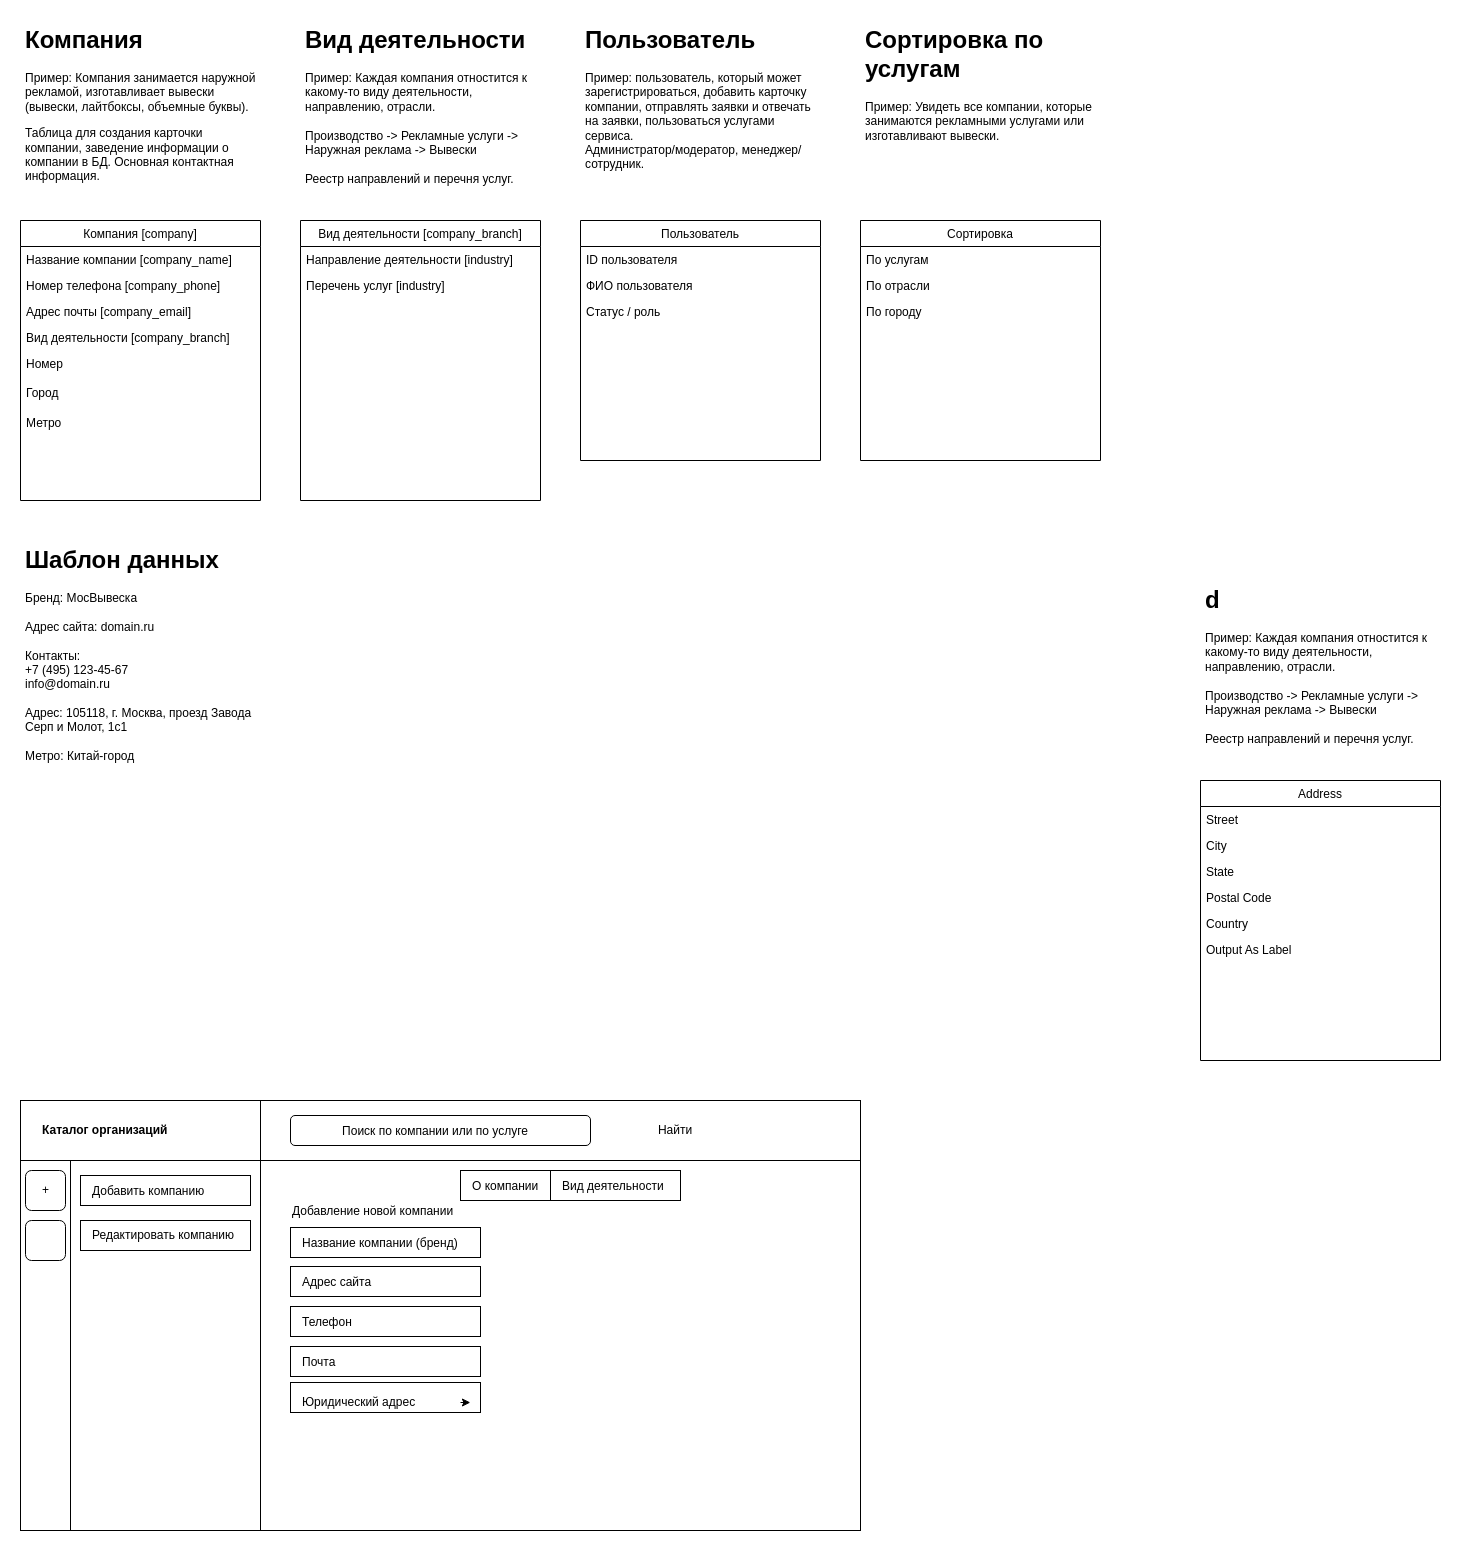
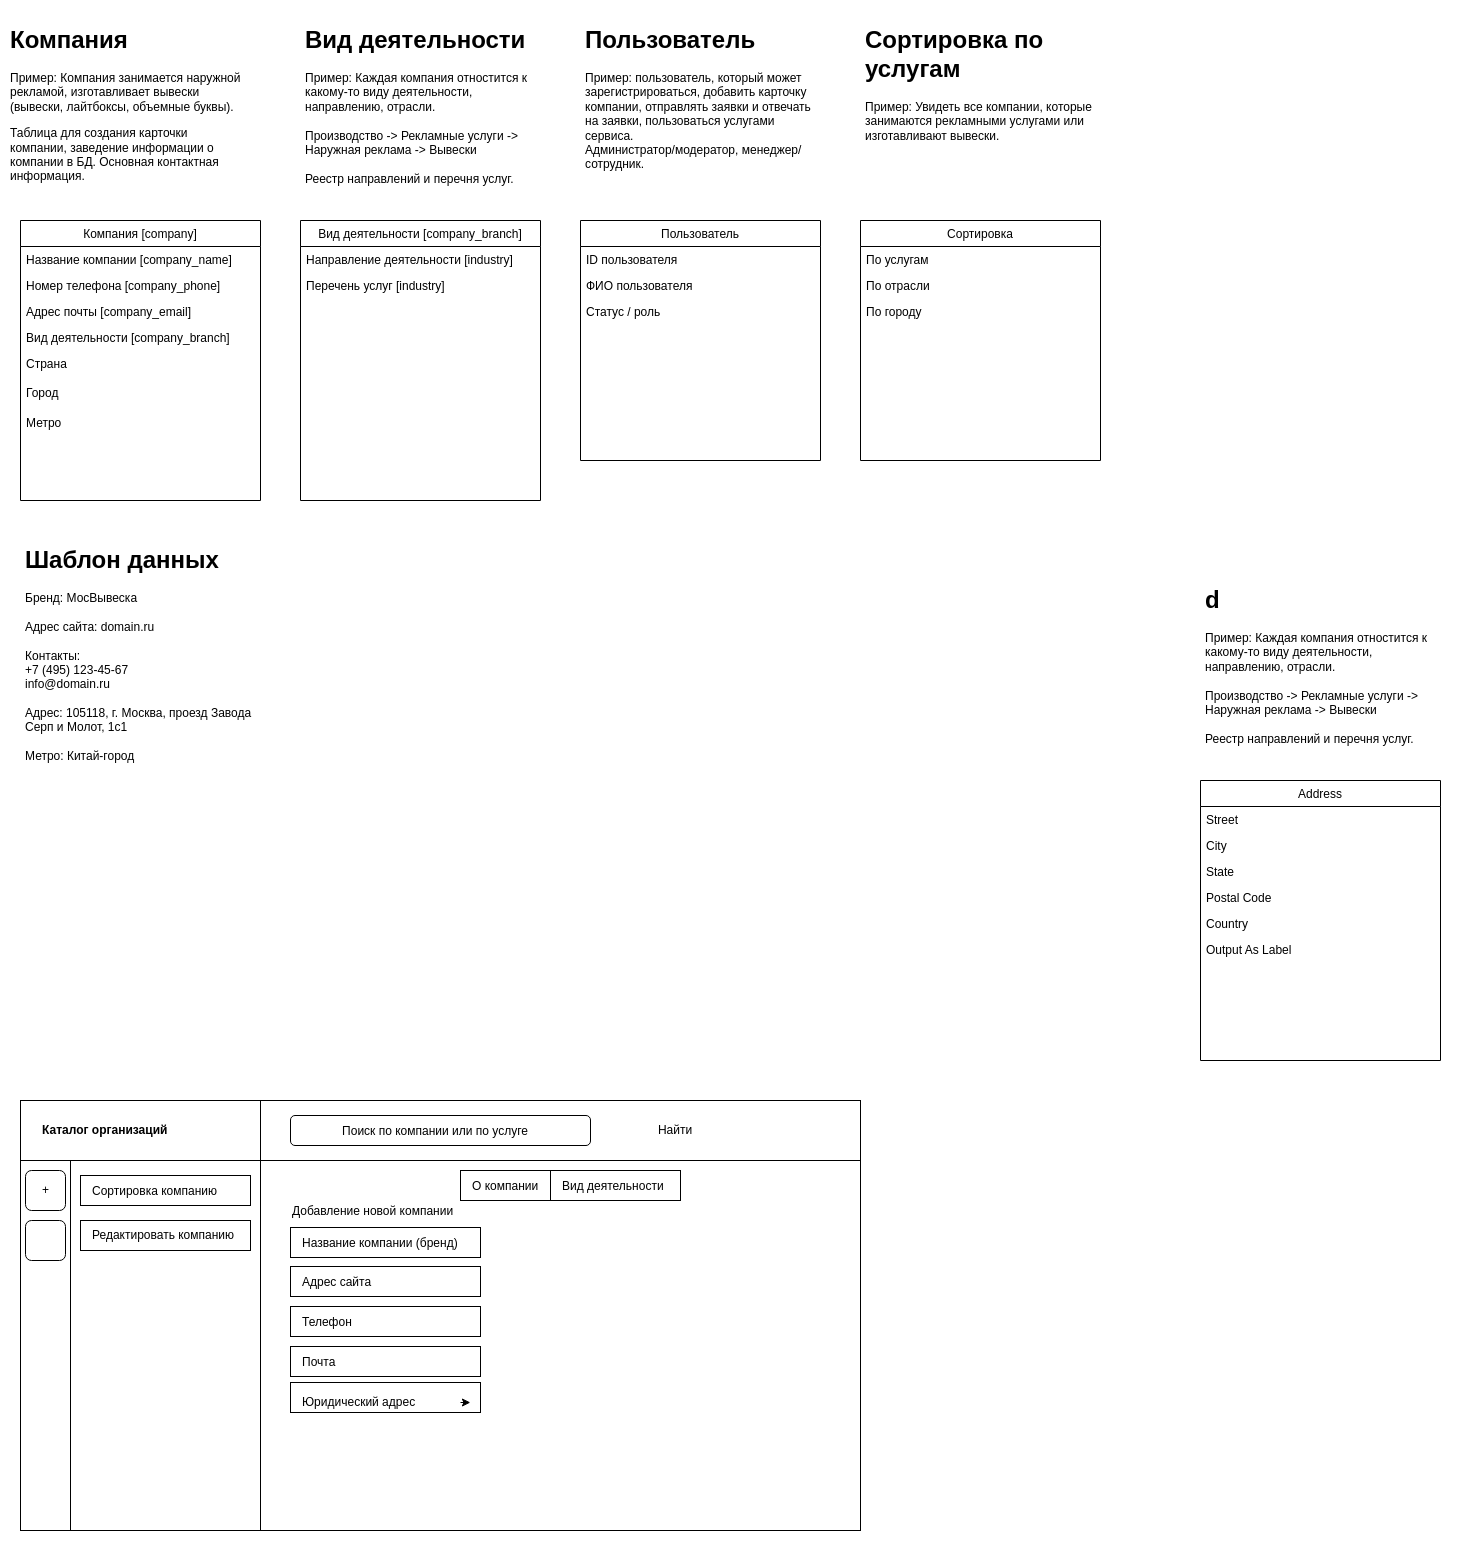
node "КомпанияПример: Компания занимается наружной рекламой, изготавливает вывески (вывески, лайтбоксы, объемные буквы). Таблица для создания карточки компании, заведение информации о компании в БД. Основная контактная информация.": moved (141, 106) -> (126, 106)
node "Номер": label "Номер" -> "Страна"
node "Добавить компанию": label "Добавить компанию" -> "Сортировка компанию"
